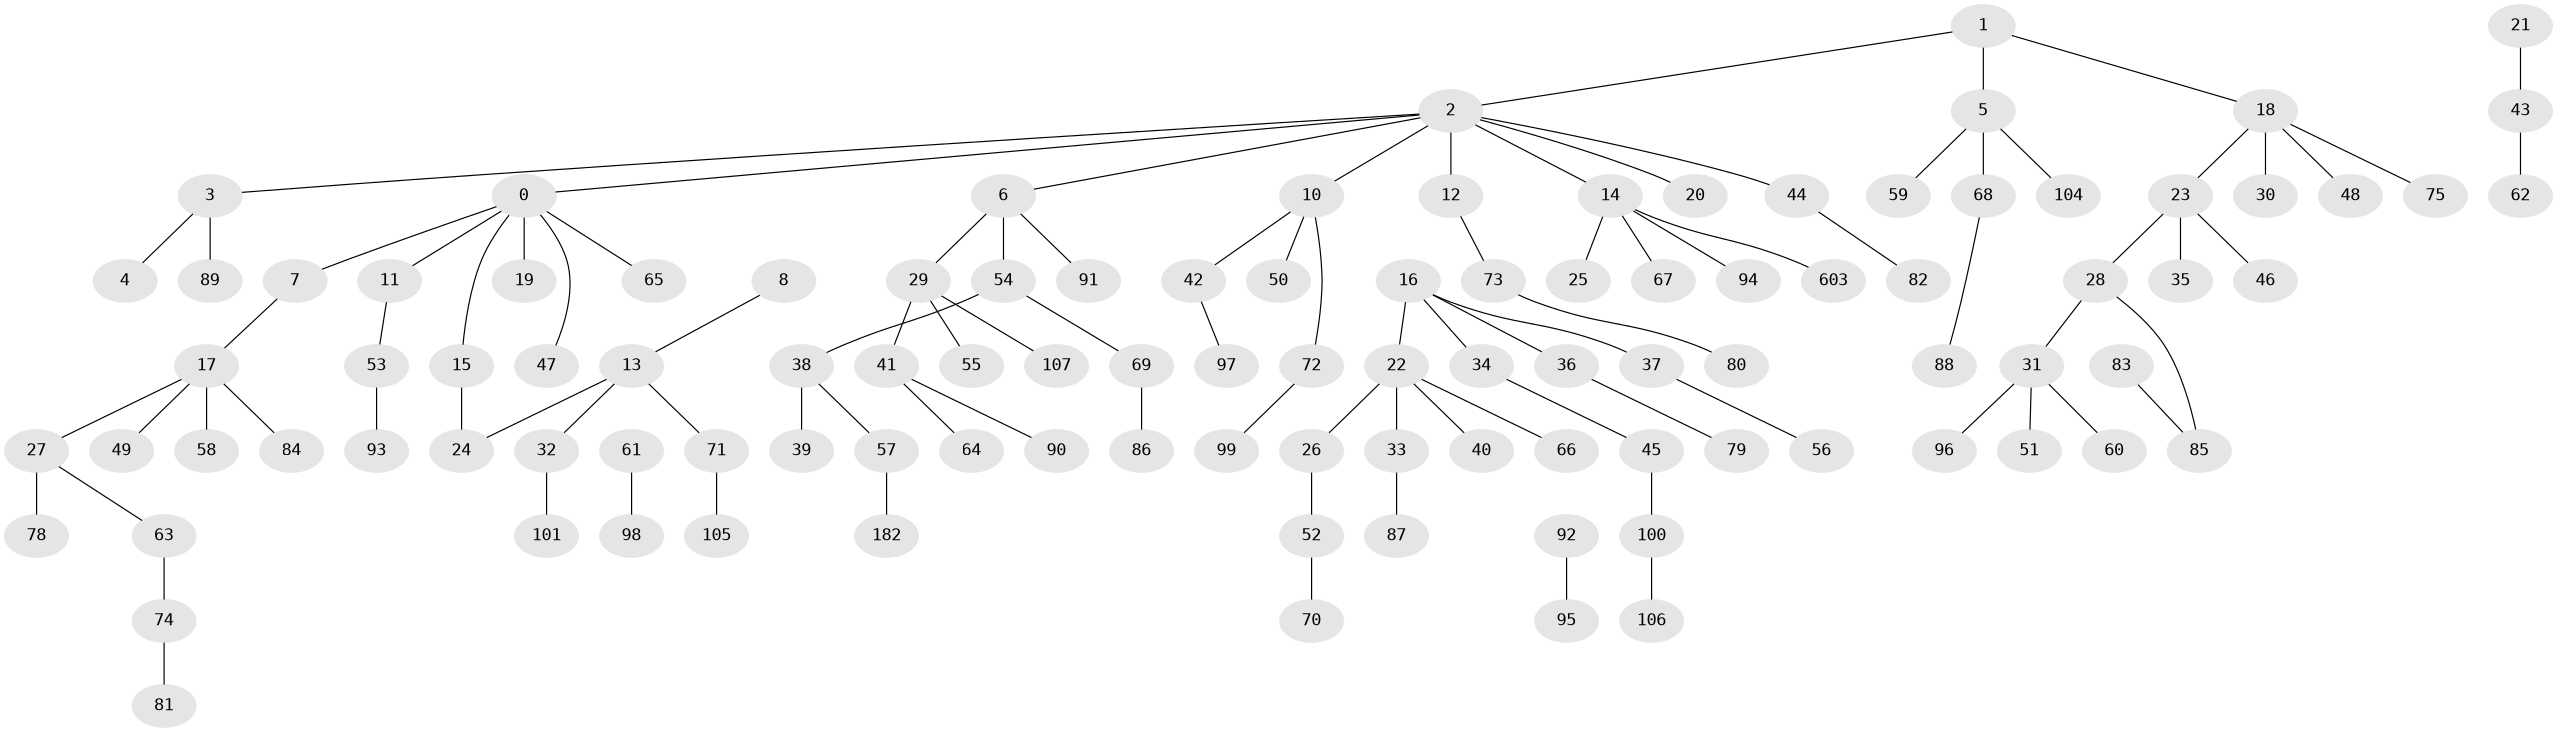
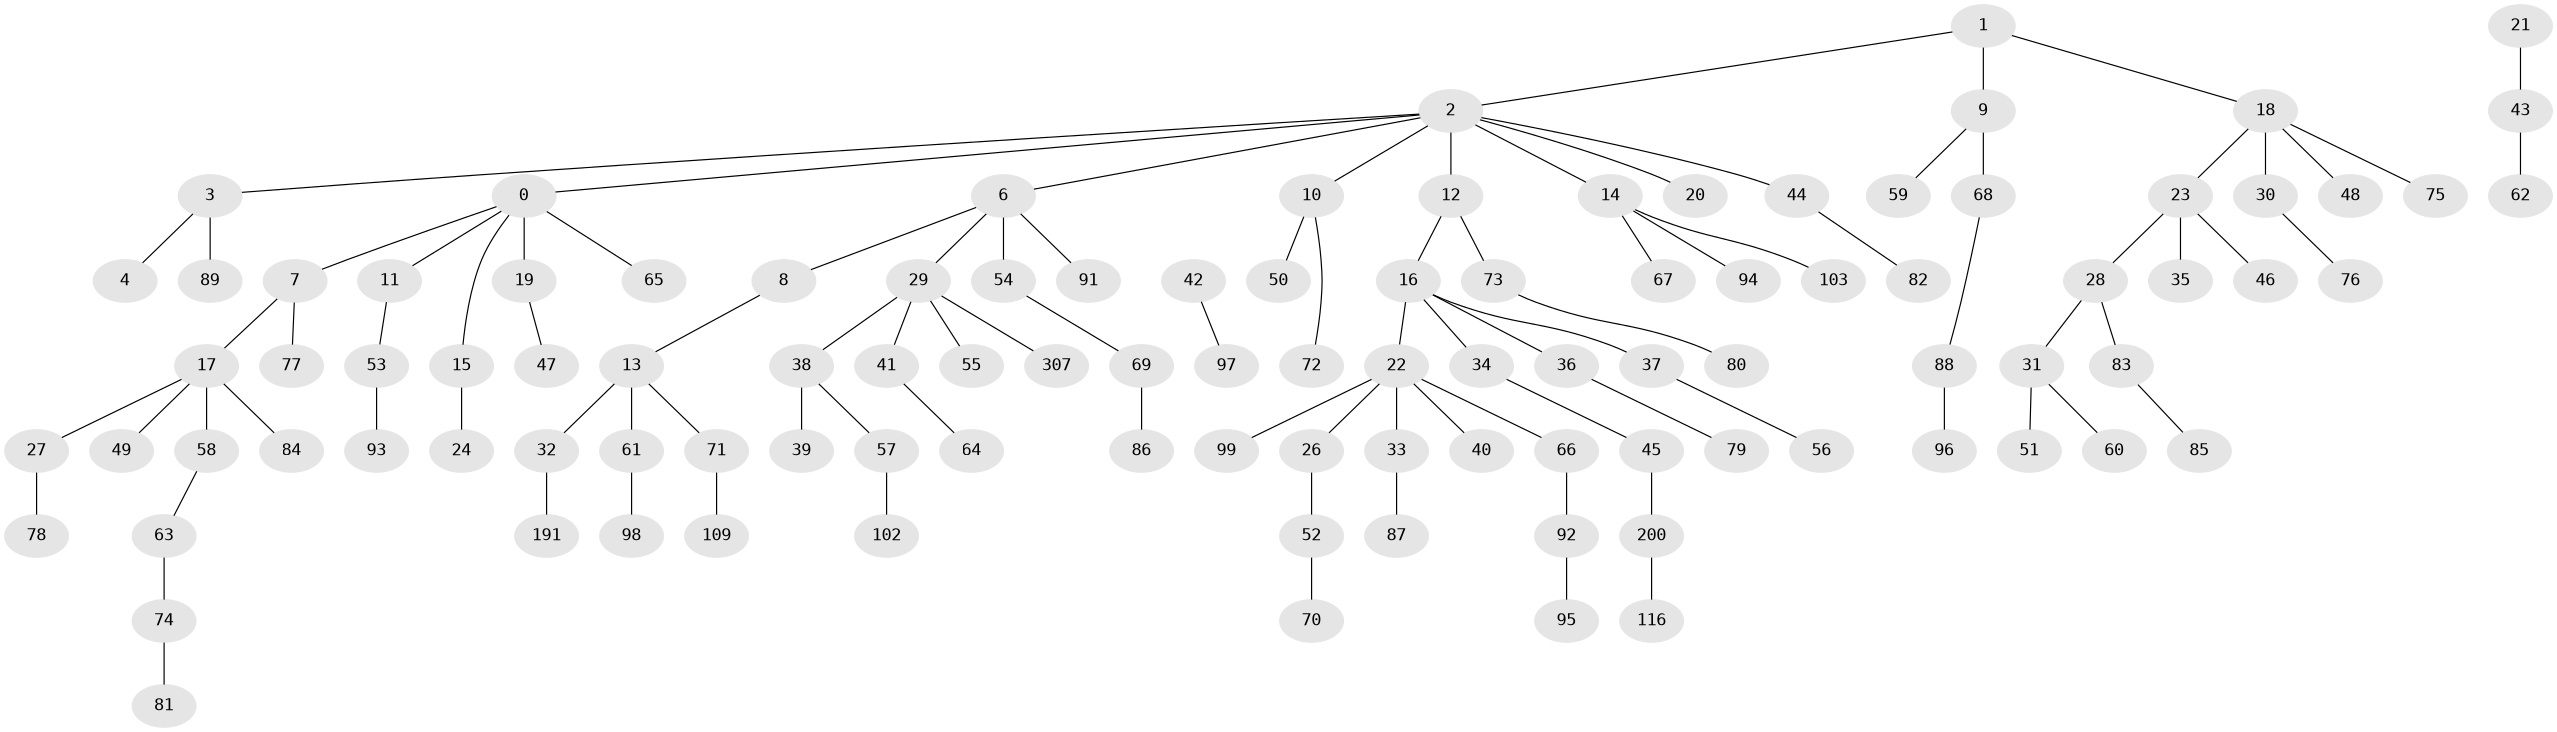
node "5": label "5" -> "9"
node "104": removed
edge "10" -- "42": removed
edge "6" -- "8": added
edge "12" -- "16": added
edge "0" -- "47": now "19" -- "47"
node "25": removed
node "603": label "603" -> "103"
node "76": added
edge "54" -- "38": now "29" -- "38"
edge "28" -- "85": now "28" -- "83"
node "77": added
node "107": label "107" -> "307"
edge "13" -- "24": now "13" -- "61"
edge "72" -- "99": now "22" -- "99"
edge "31" -- "96": now "88" -- "96"
node "90": removed
edge "27" -- "63": now "58" -- "63"
edge "66" -- "92": added
node "101": label "101" -> "191"
node "105": label "105" -> "109"
node "182": label "182" -> "102"
node "100": label "100" -> "200"
node "106": label "106" -> "116"
